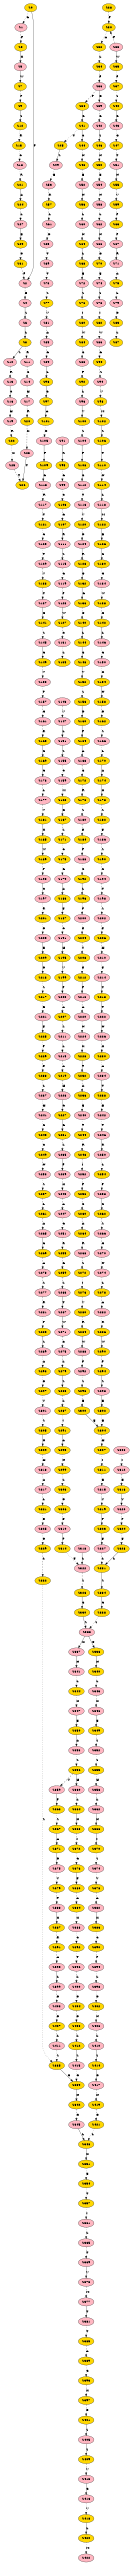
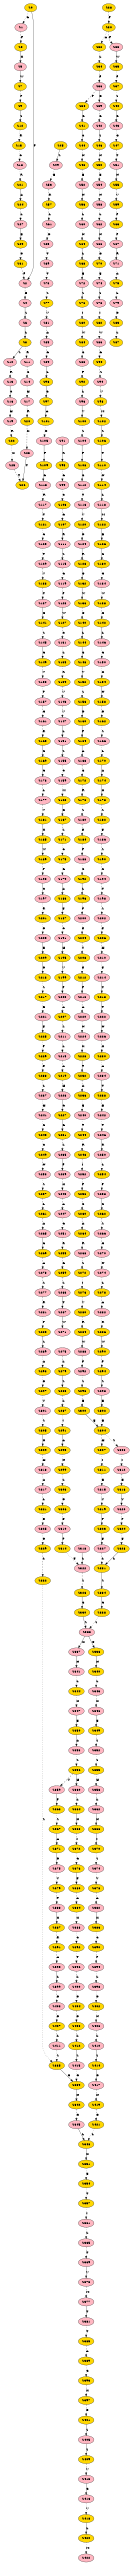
edge "S33" -> "S30": reversed
edge "S41" -> "S45": removed, label "T"
edge "S132" -> "S136": label "G" -> "W"
node "S139": added
edge "S271" -> "S275": removed, label "C"
edge "S304" -> "S308": added, label "S"
